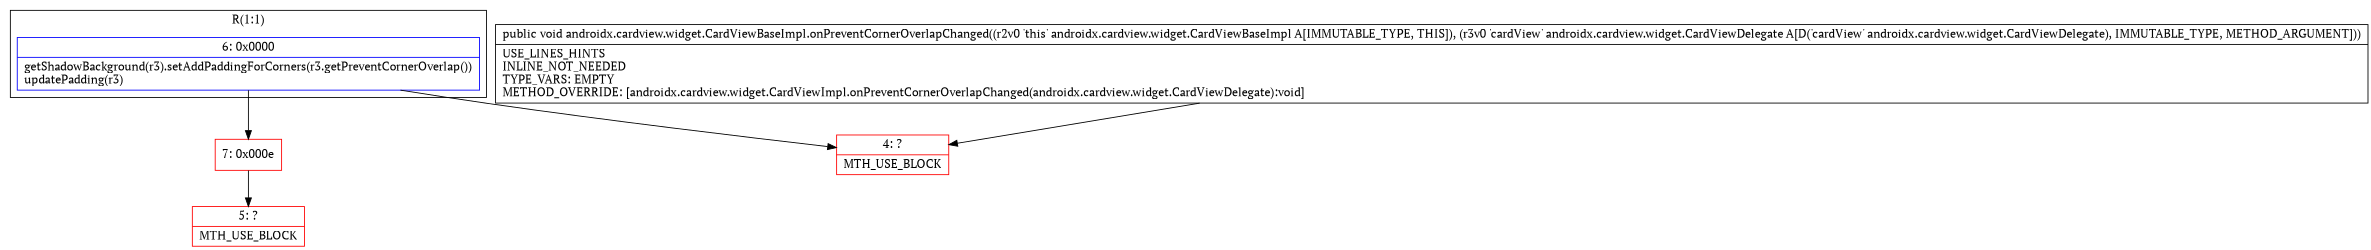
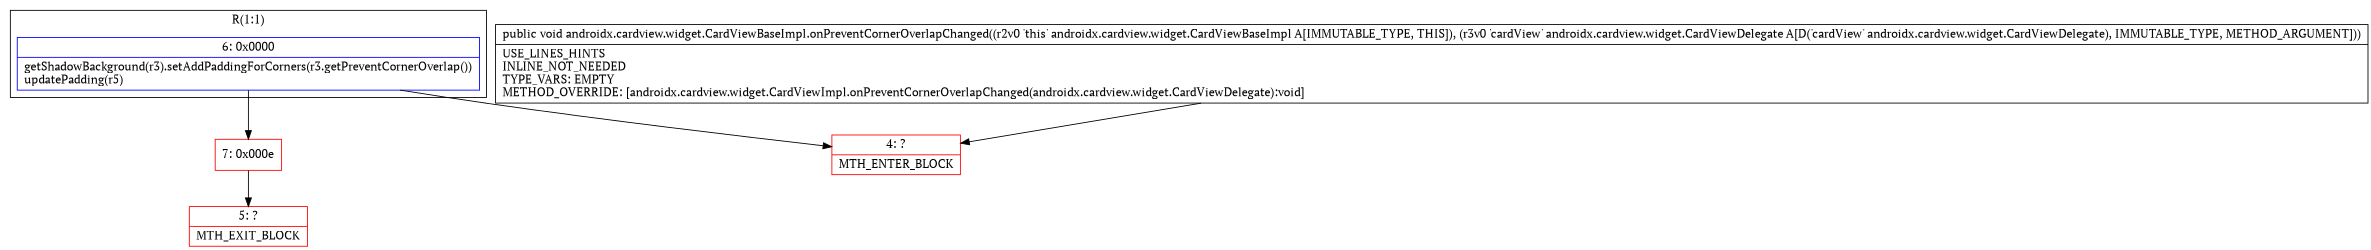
node "6: 0x0000": text "updatePadding(r3)" -> "updatePadding(r5)"
node "4: ?": text "MTH_USE_BLOCK" -> "MTH_ENTER_BLOCK"
node "5: ?": text "MTH_USE_BLOCK" -> "MTH_EXIT_BLOCK"
